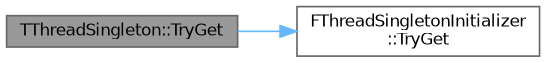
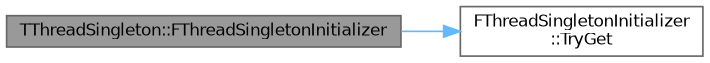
node "TThreadSingleton::TryGet": label "TThreadSingleton::TryGet" -> "TThreadSingleton::FThreadSingletonInitializer"
